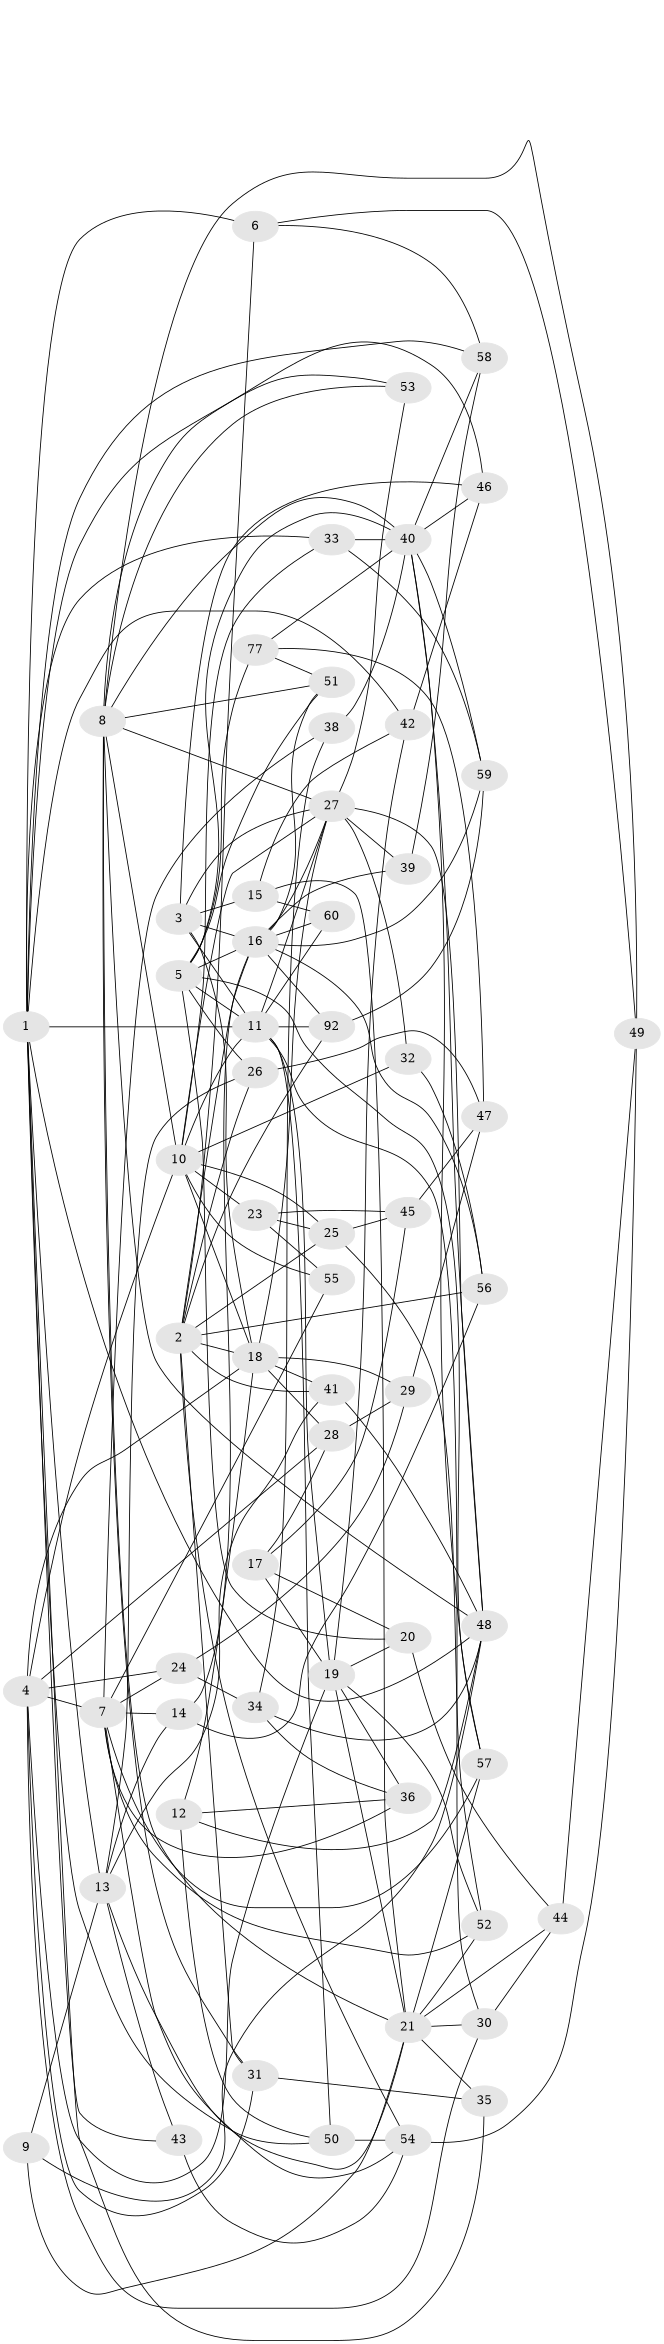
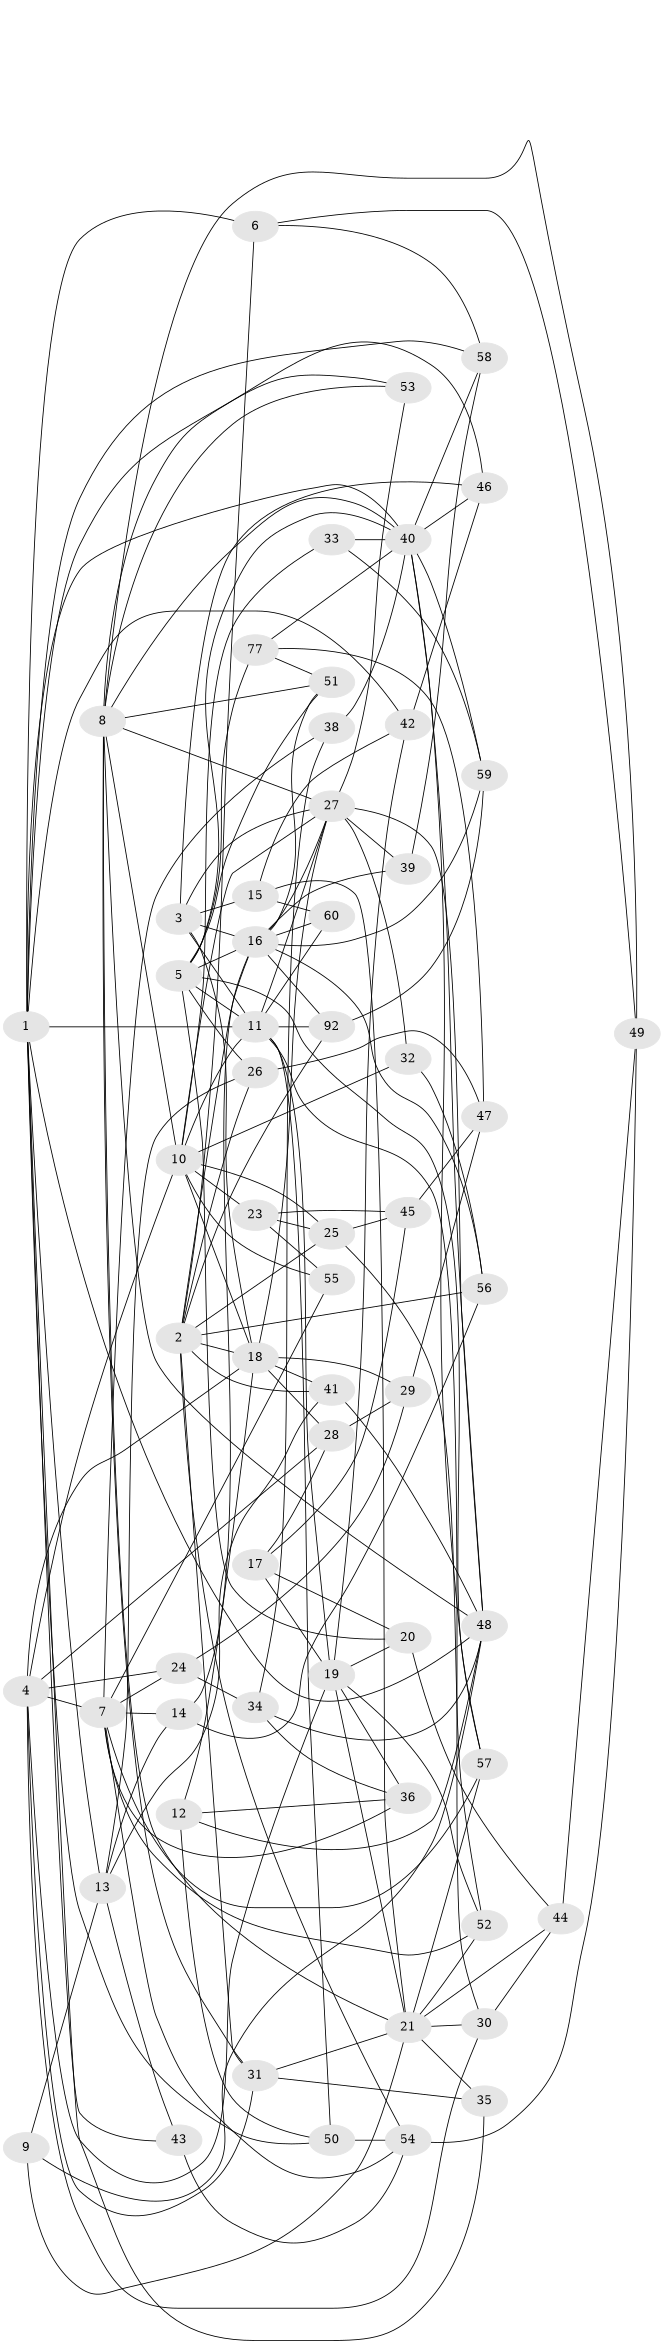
edge "33" -- "1": now "40" -- "1"
edge "13" -- "21": now "31" -- "21"
